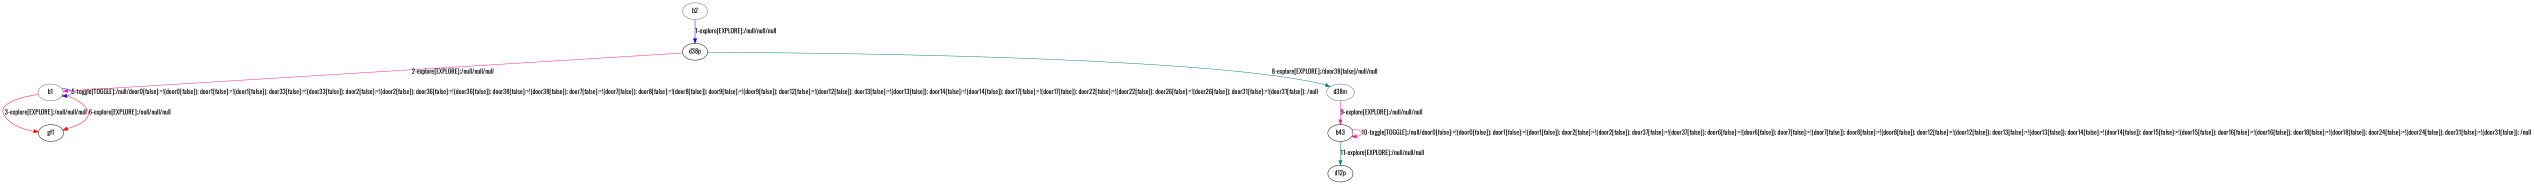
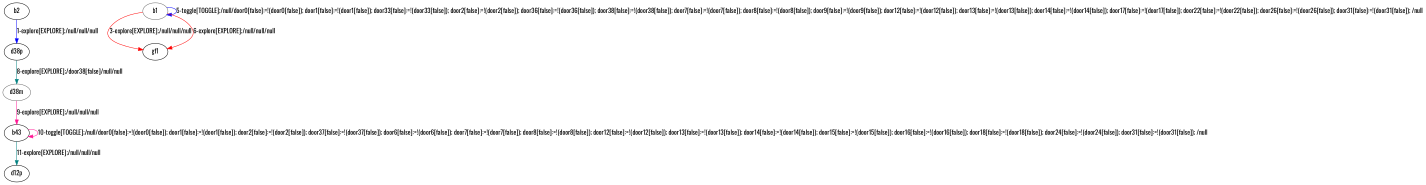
node "b2": color gray40 -> black
edge "d38p" -> "b1": removed, label "2-explore[EXPLORE];/null/null/null"
